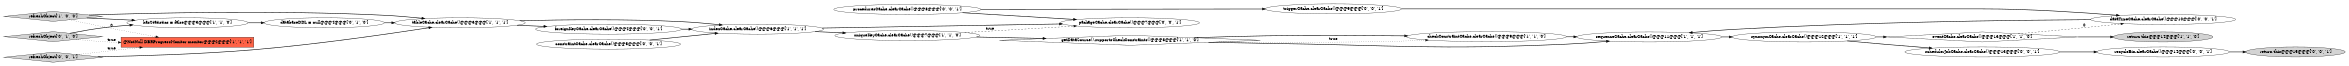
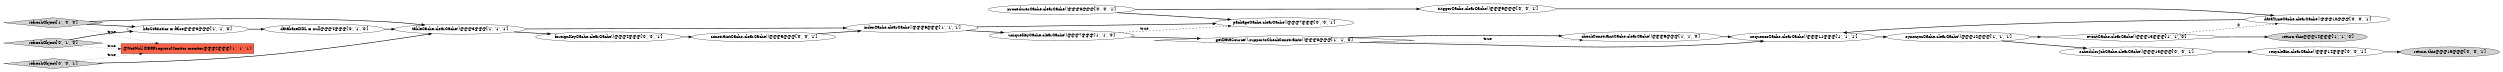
edge "refreshObject['1', '0', '0']" -> "@NotNull DBRProgressMonitor monitor@@@2@@@['1', '1', '1']": label "0" -> "true"
edge "foreignKeyCache.clearCache()@@@4@@@['0', '0', '1']" -> "indexCache.clearCache()@@@6@@@['1', '1', '1']": now "foreignKeyCache.clearCache()@@@4@@@['0', '0', '1']" -> "constraintCache.clearCache()@@@5@@@['0', '0', '1']"
